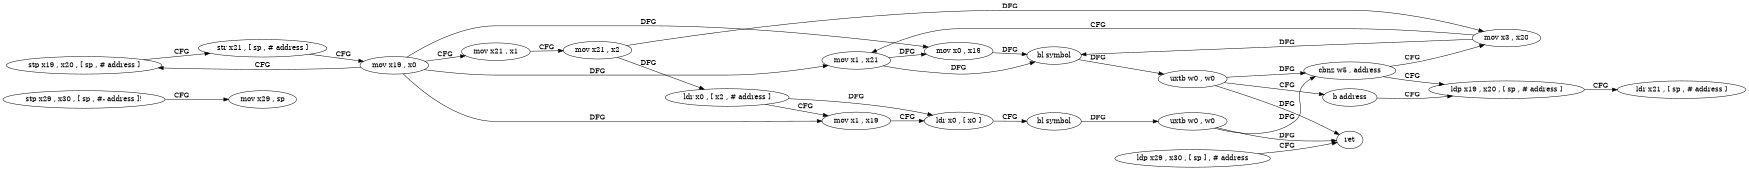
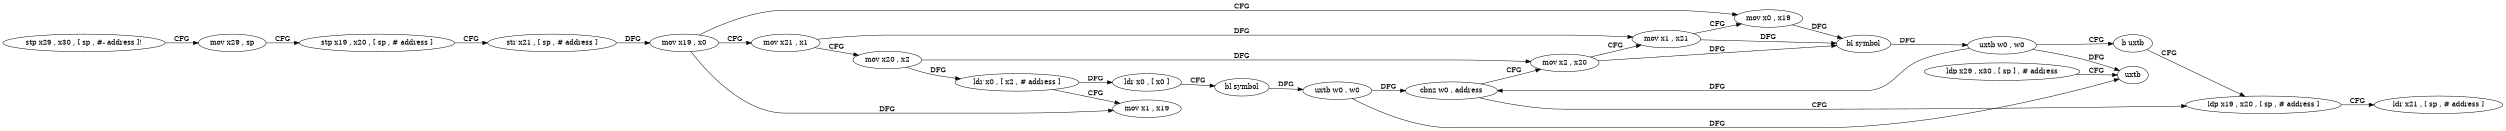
edge "mov x19 , x0" -> "mov x0 , x19": label "DFG" -> "CFG"
node "mov x3 , x20": label "mov x3 , x20" -> "mov x2 , x20"
node "mov x21 , x2": label "mov x21 , x2" -> "mov x20 , x2"
edge "mov x1 , x21" -> "mov x0 , x19": label "DFG" -> "CFG"
edge "str x21 , [ sp , # address ]" -> "mov x19 , x0": label "CFG" -> "DFG"
edge "mov x19 , x0" -> "stp x19 , x20 , [ sp , # address ]": now "mov x29 , sp" -> "stp x19 , x20 , [ sp , # address ]"
node "cbnz w5 , address": label "cbnz w5 , address" -> "cbnz w0 , address"
edge "mov x19 , x0" -> "mov x1 , x21": now "mov x21 , x1" -> "mov x1 , x21"
node "b address": label "b address" -> "b uxtb"
edge "mov x1 , x19" -> "ldr x0 , [ x0 ]": removed, label "CFG"
node "ret": label "ret" -> "uxtb"
